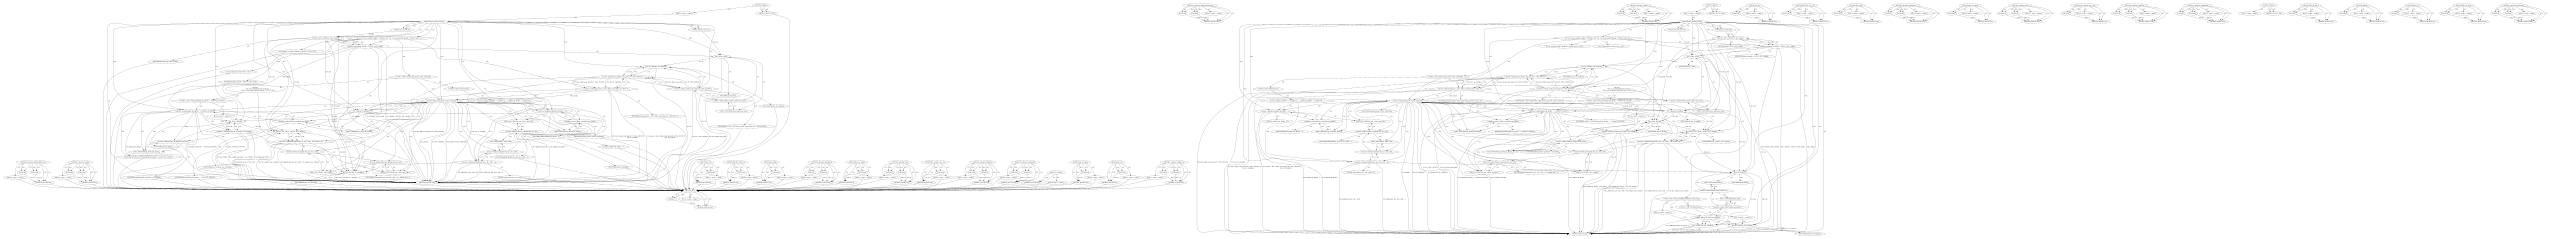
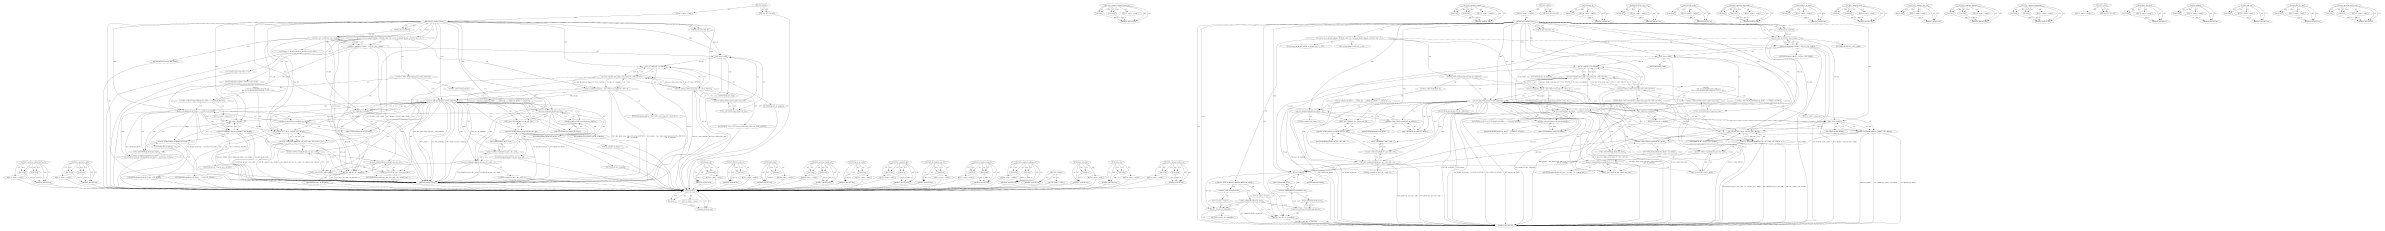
edge "(<operator>.fieldAccess,IPCB(skb)->opt.optlen)" -> "(unlikely,unlikely(IPCB(skb)->opt.optlen))": now "(<operator>.fieldAccess,IPCB(skb)->opt.optlen)" -> "(skb_dst_force,skb_dst_force(skb))"
